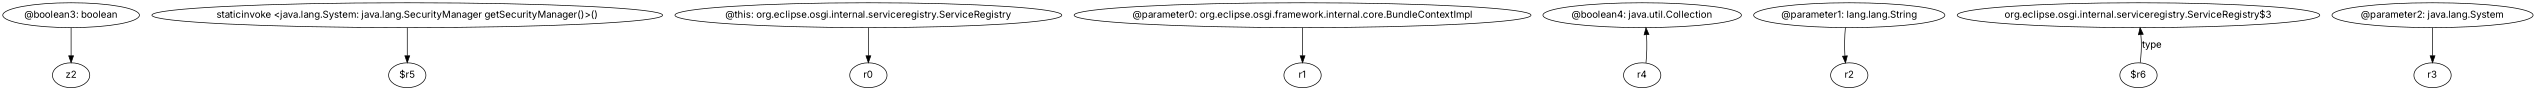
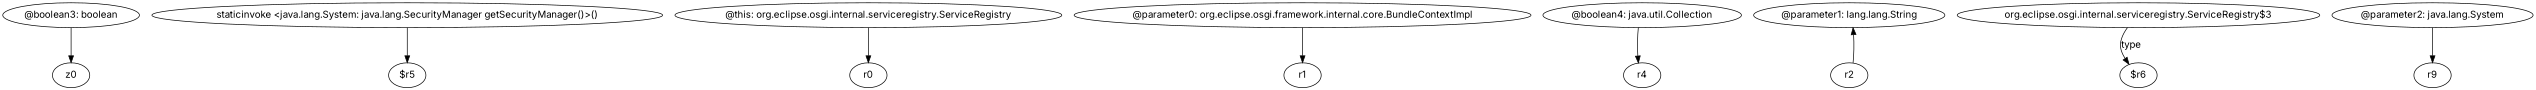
edge "@parameter1: lang.lang.String" -> "r2": reversed
edge "r4" -> "@boolean4: java.util.Collection": reversed
edge "$r6" -> "org.eclipse.osgi.internal.serviceregistry.ServiceRegistry$3": reversed
node "z2": label "z2" -> "z0"
node "r3": label "r3" -> "r9"
